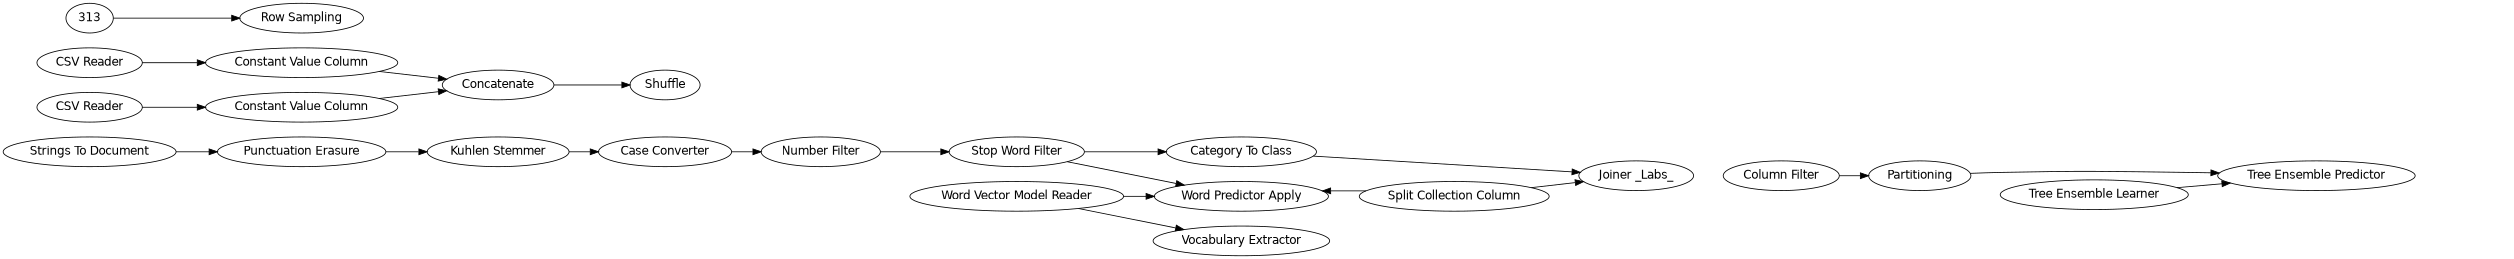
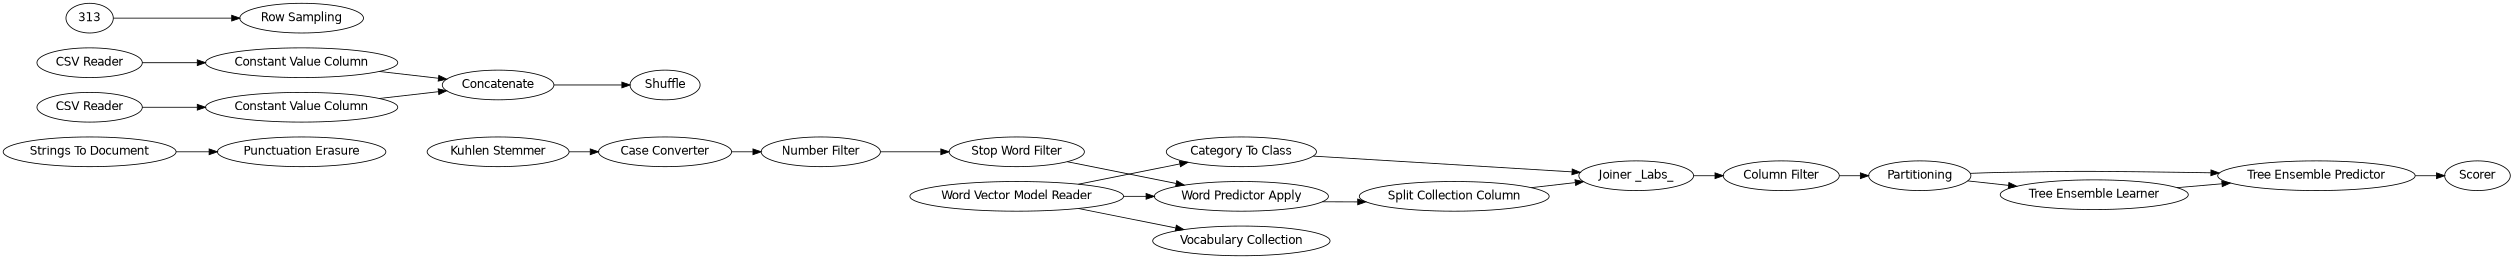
edge "Punctuation Erasure" -> "Kuhlen Stemmer": removed
edge "Stop Word Filter" -> "Category To Class": now "Word Vector Model Reader" -> "Category To Class"
edge "Joiner _Labs_" -> "Column Filter": added
node "Scorer": added
edge "Partitioning" -> "Tree Ensemble Learner": added
edge "Split Collection Column" -> "Word Predictor Apply": reversed
node "Vocabulary Extractor": label "Vocabulary Extractor" -> "Vocabulary Collection"
